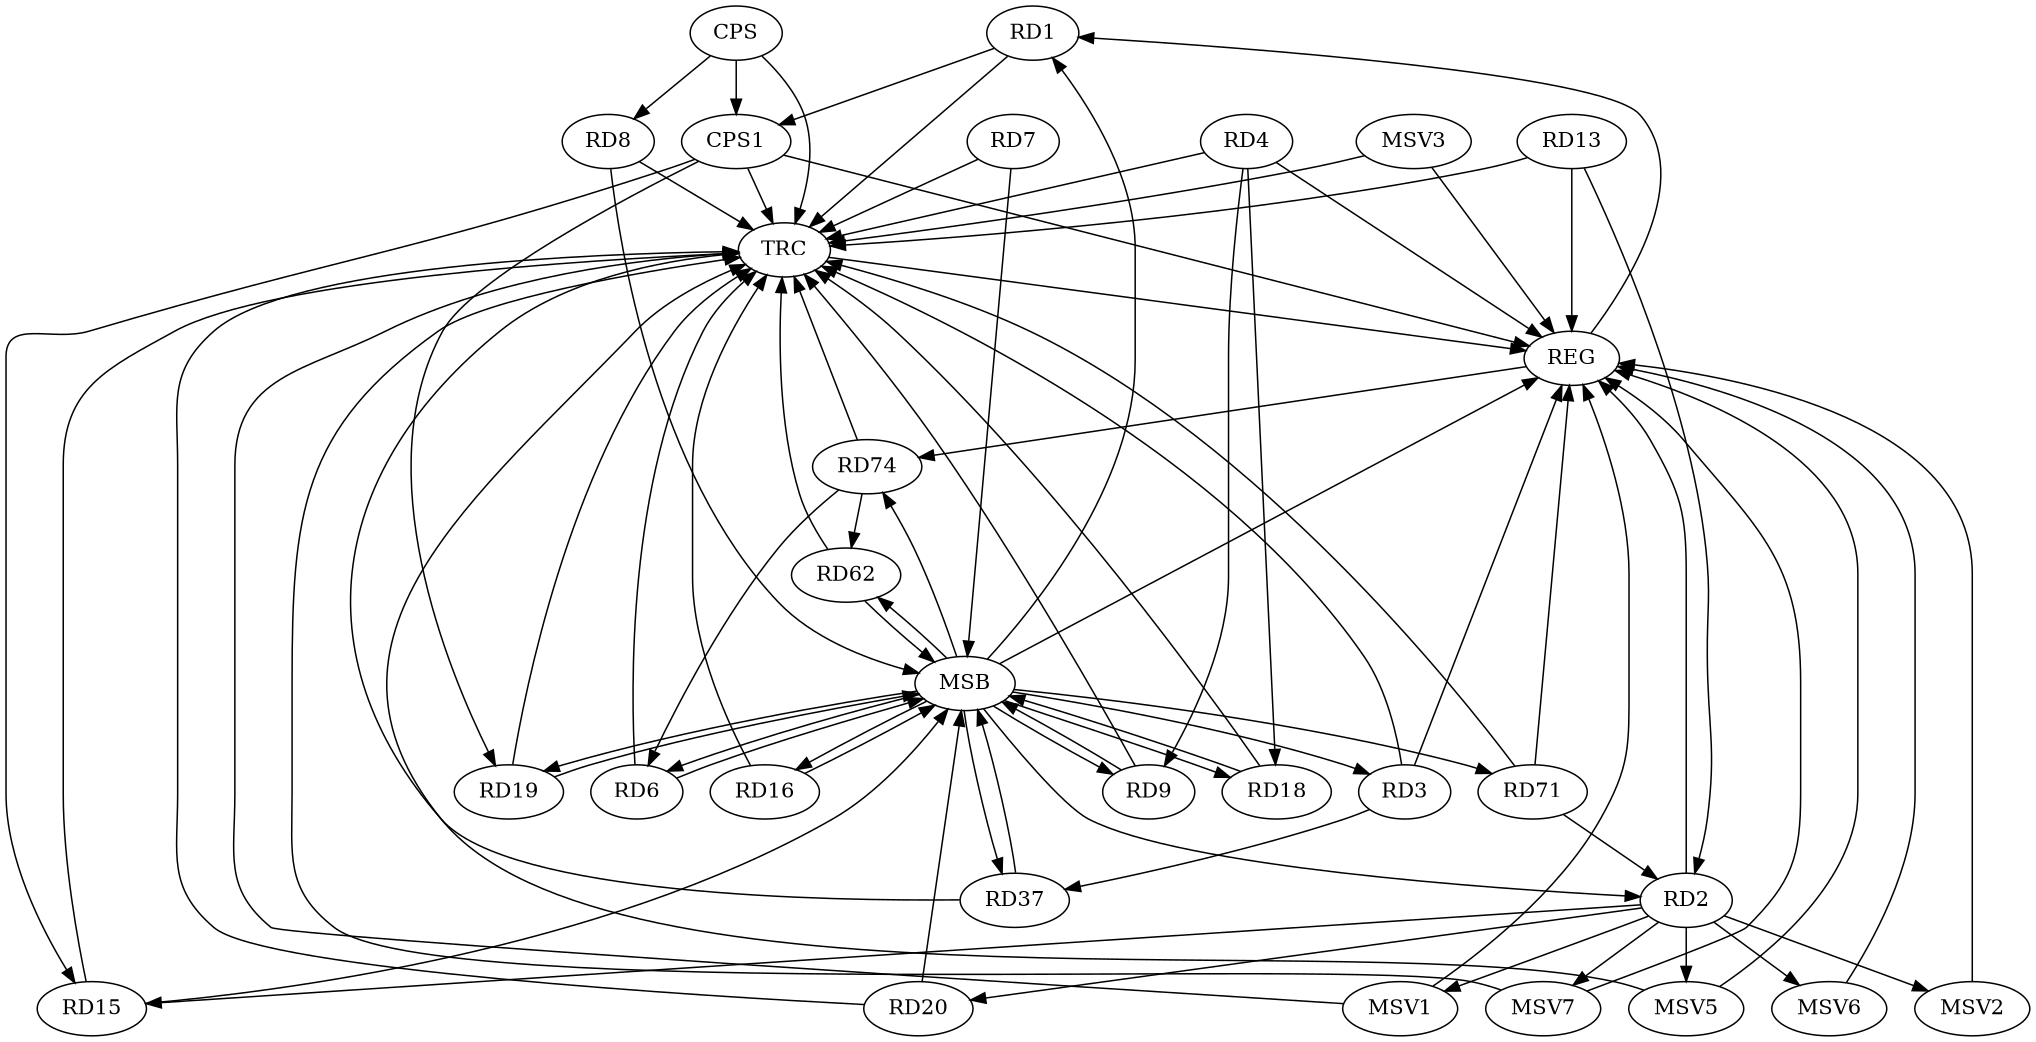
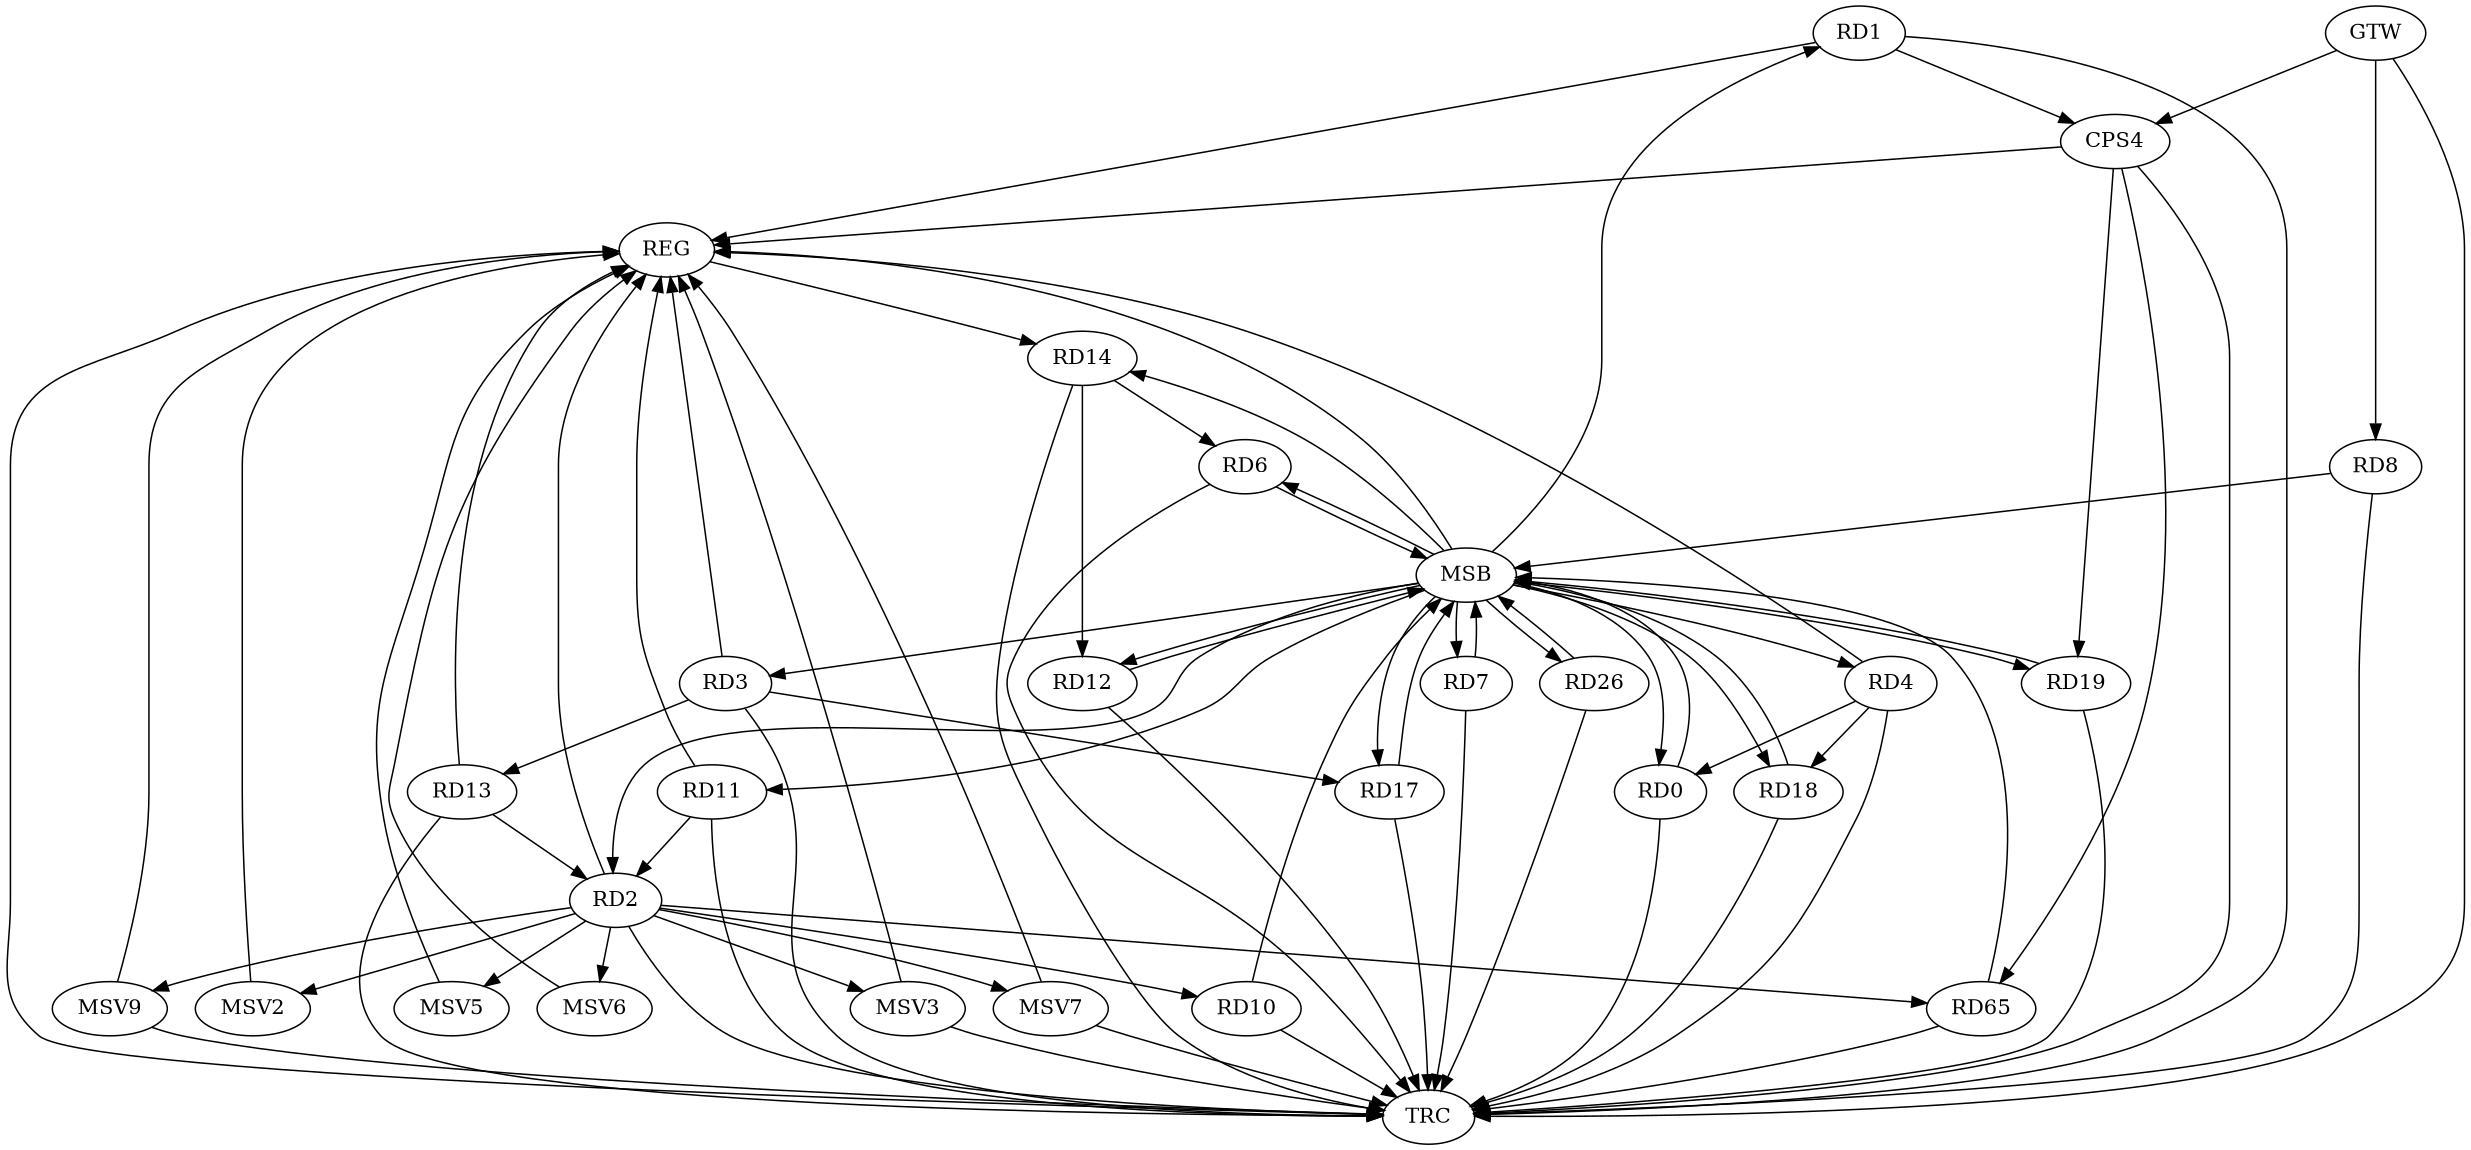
node "CPS": label "CPS" -> "GTW"
edge "REG" -> "RD1": reversed
node "CPS1": label "CPS1" -> "CPS4"
node "RD74": label "RD74" -> "RD14"
node "RD62": label "RD62" -> "RD12"
edge "MSB" -> "RD4": added
edge "MSB" -> "RD7": added
edge "RD3" -> "RD13": added
node "RD16": label "RD16" -> "RD26"
node "RD9": label "RD9" -> "RD0"
node "RD71": label "RD71" -> "RD11"
node "RD37": label "RD37" -> "RD17"
edge "MSV5" -> "TRC": now "RD2" -> "TRC"
edge "RD2" -> "MSV3": added
node "RD15": label "RD15" -> "RD65"
node "RD20": label "RD20" -> "RD10"
node "MSV1": label "MSV1" -> "MSV9"
